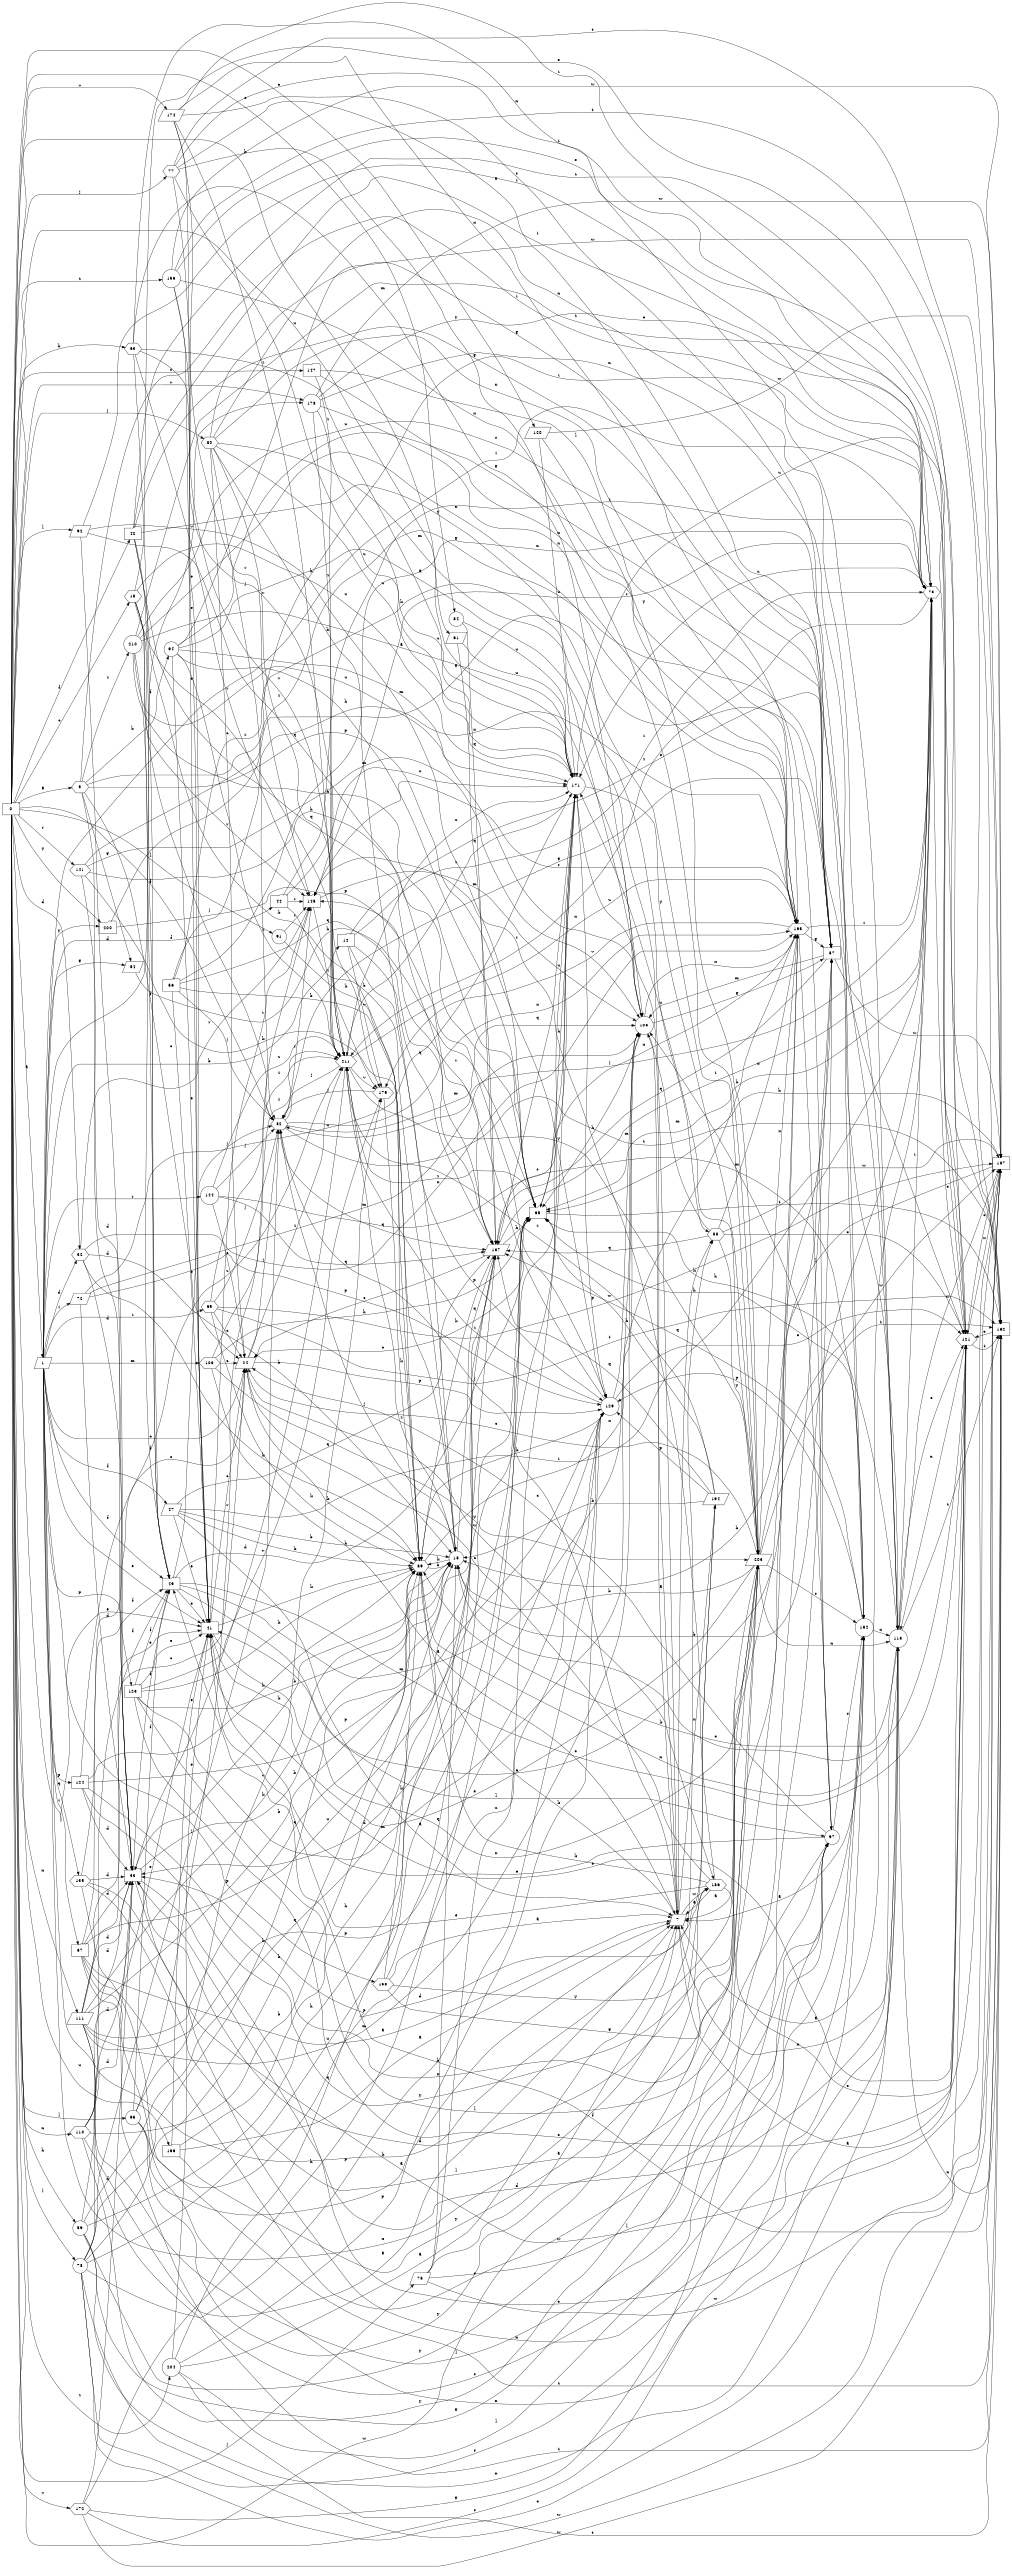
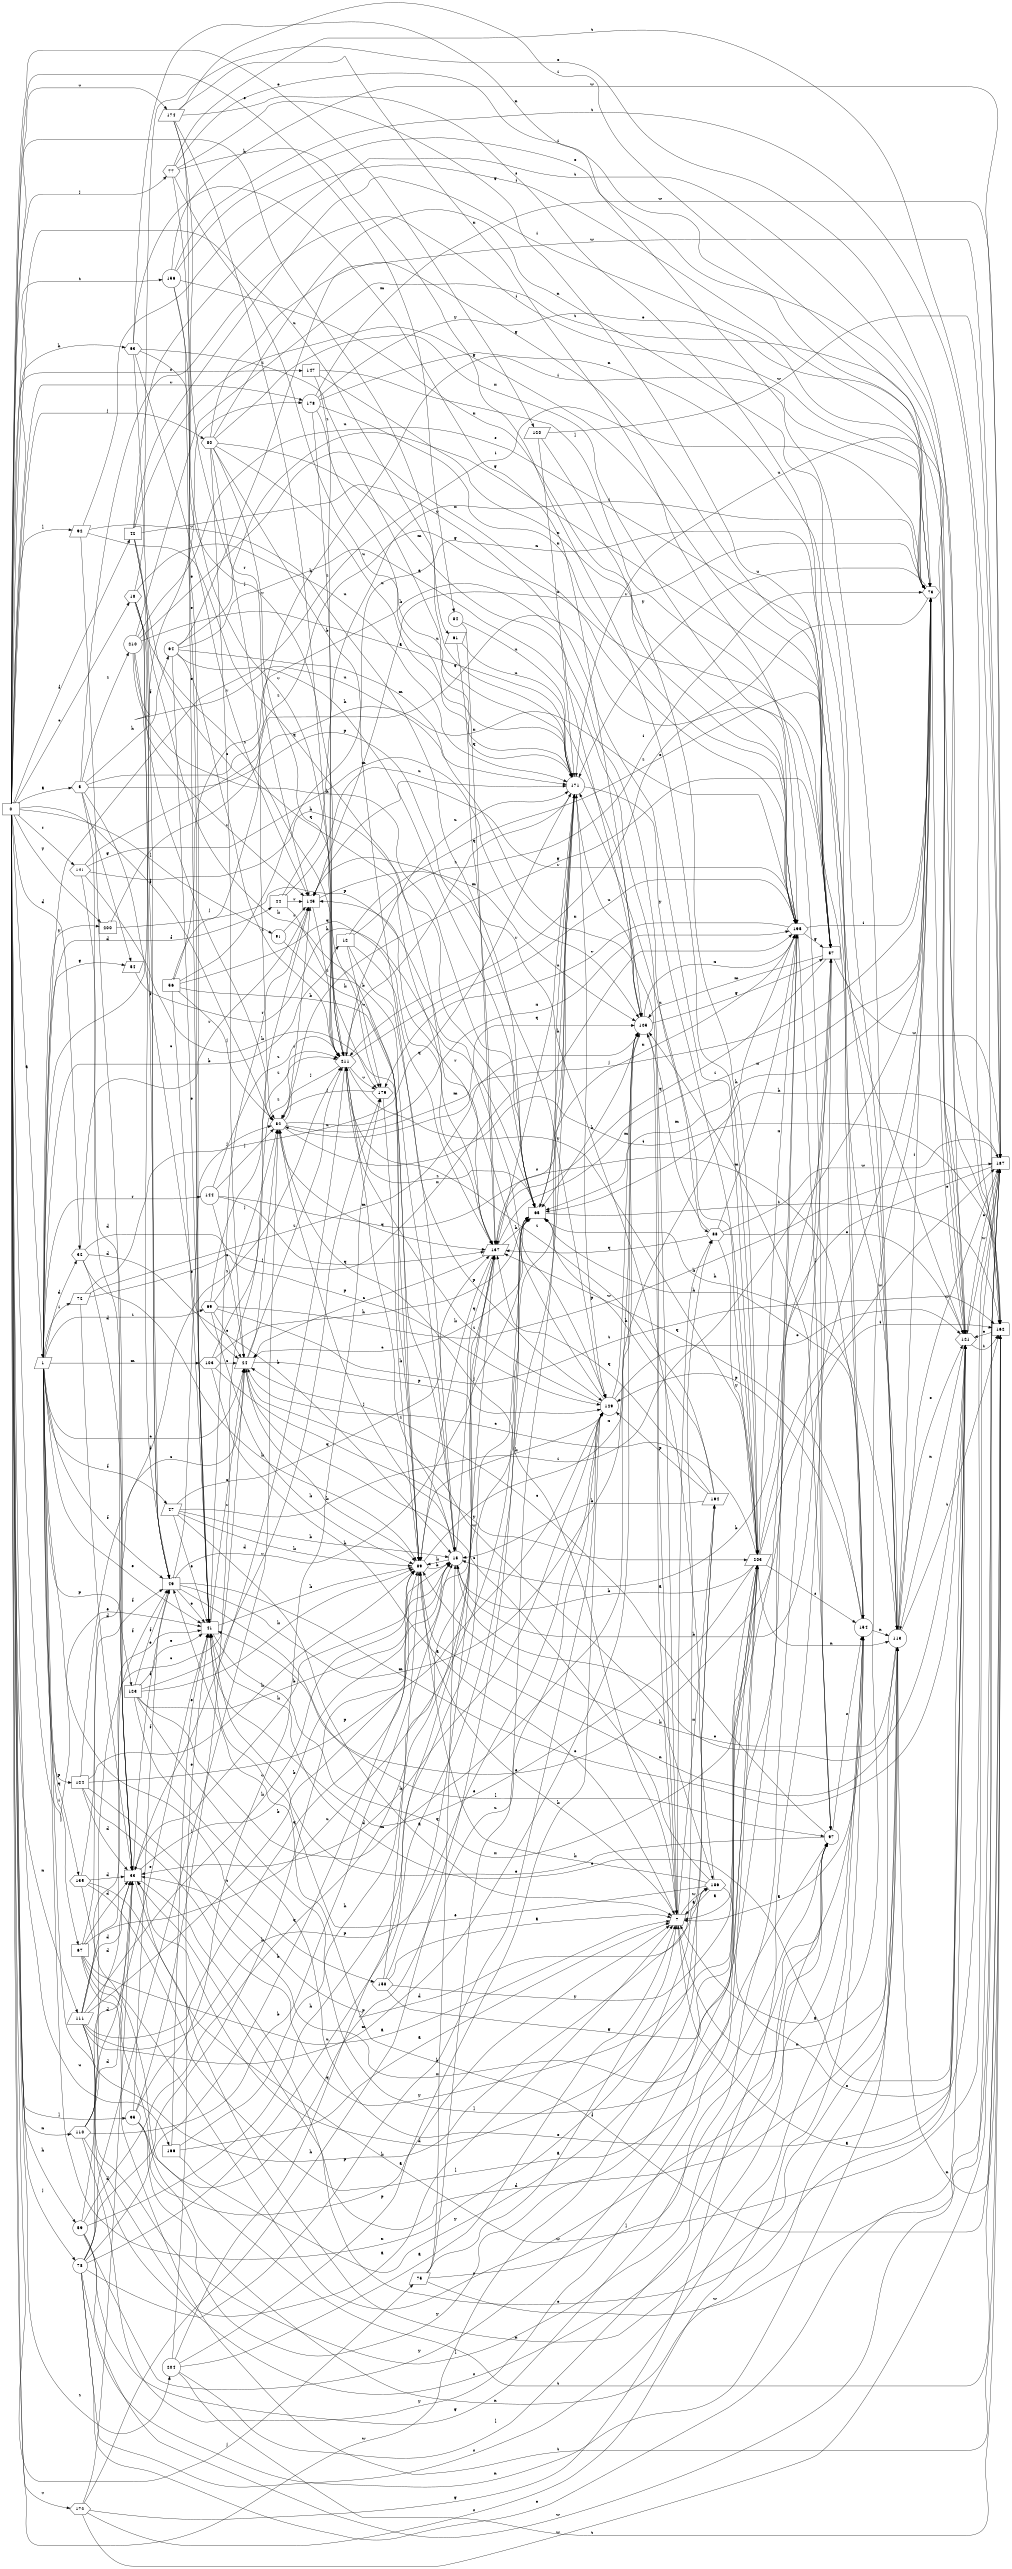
edge "1" -> "158": label "p" -> "t"
